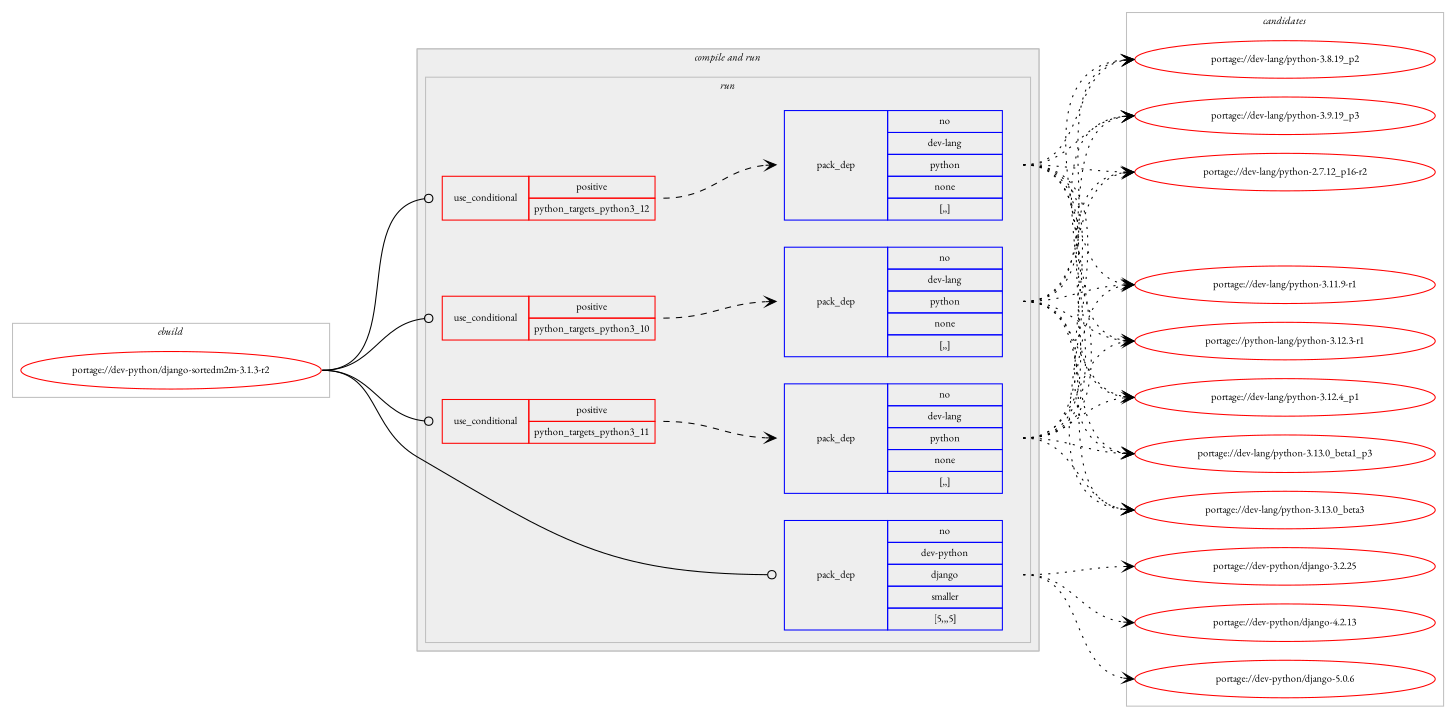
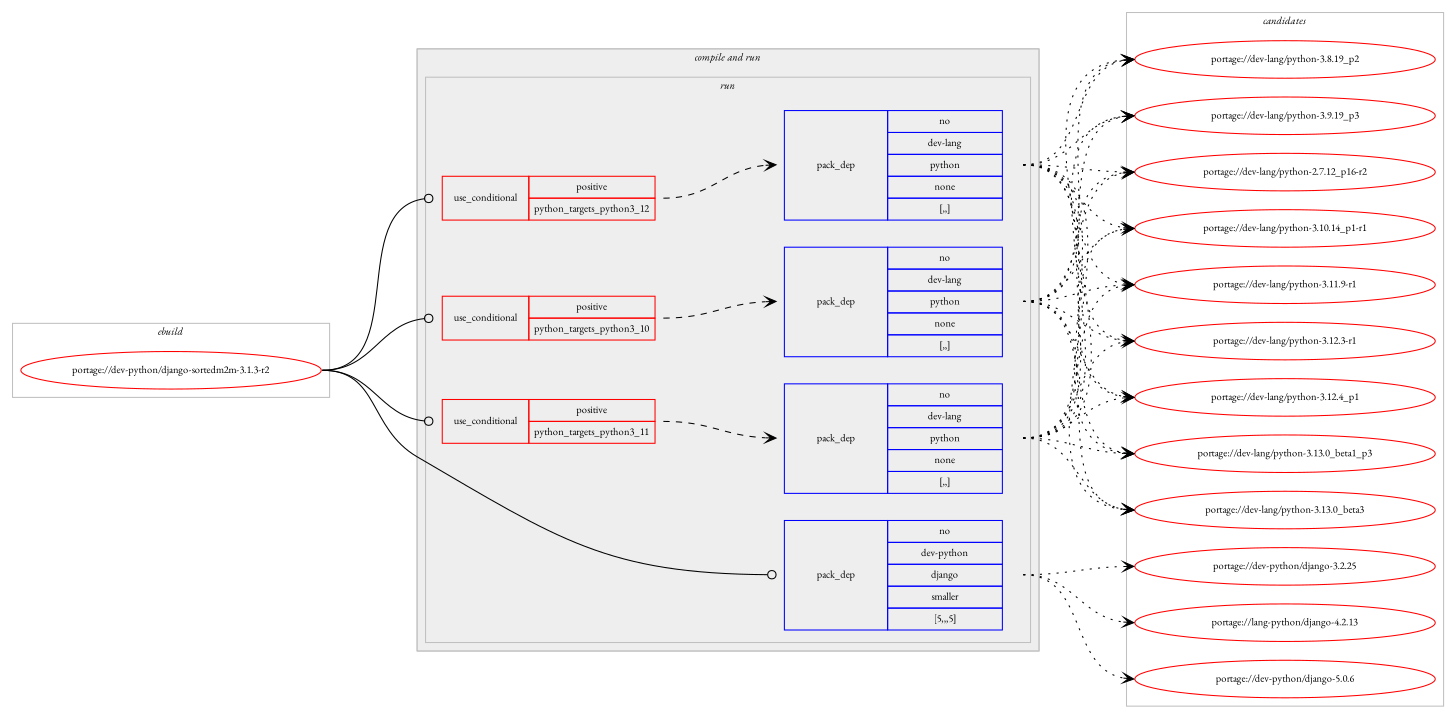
node "portage://dev-lang/python-3.10.14_p1-r1": added
node "portage://python-lang/python-3.12.3-r1": label "portage://python-lang/python-3.12.3-r1" -> "portage://dev-lang/python-3.12.3-r1"
node "portage://dev-python/django-4.2.13": label "portage://dev-python/django-4.2.13" -> "portage://lang-python/django-4.2.13"
